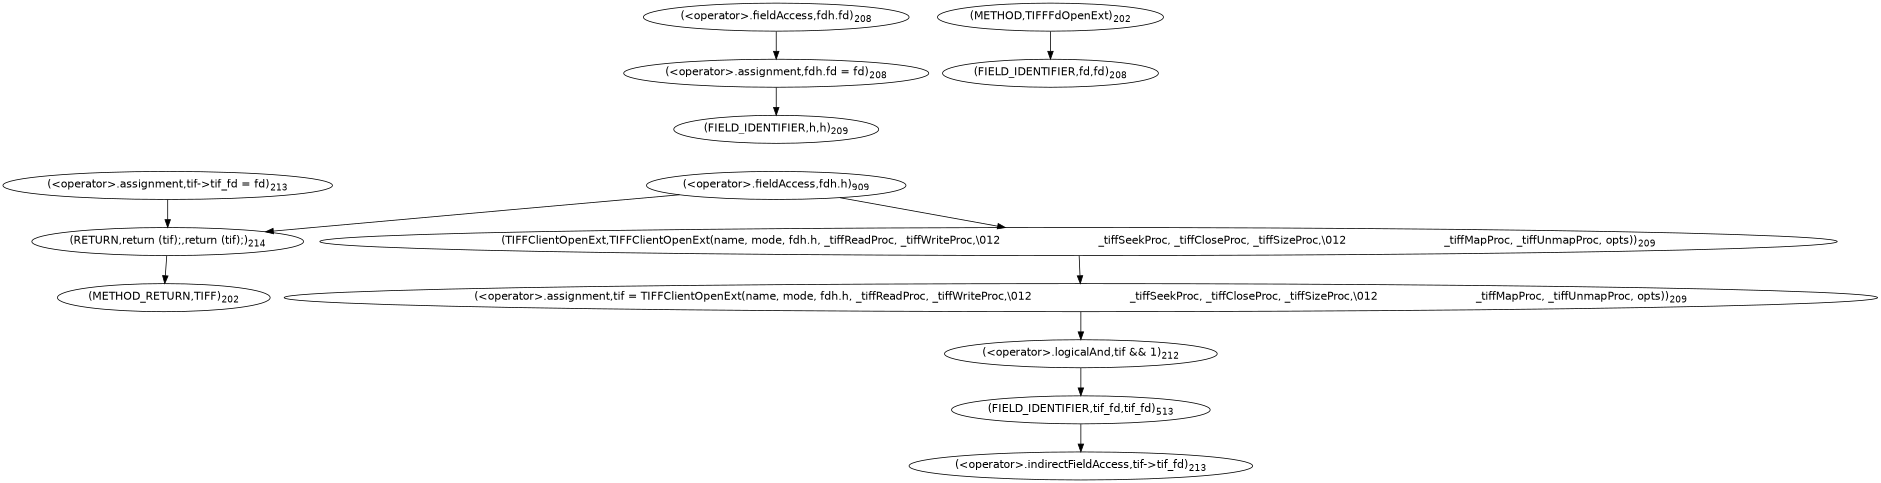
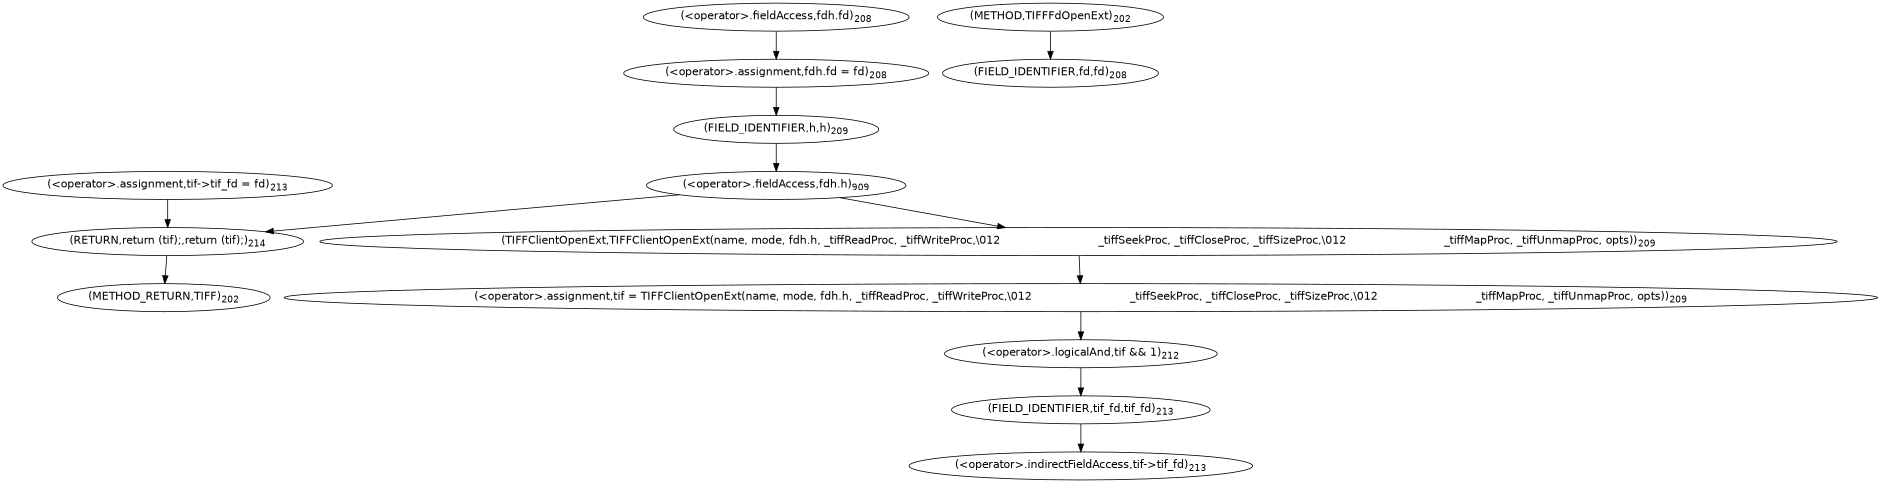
edge "(FIELD_IDENTIFIER,h,h)" -> "(<operator>.fieldAccess,fdh.h)": added
node "(FIELD_IDENTIFIER,tif_fd,tif_fd)": text "513" -> "213"
